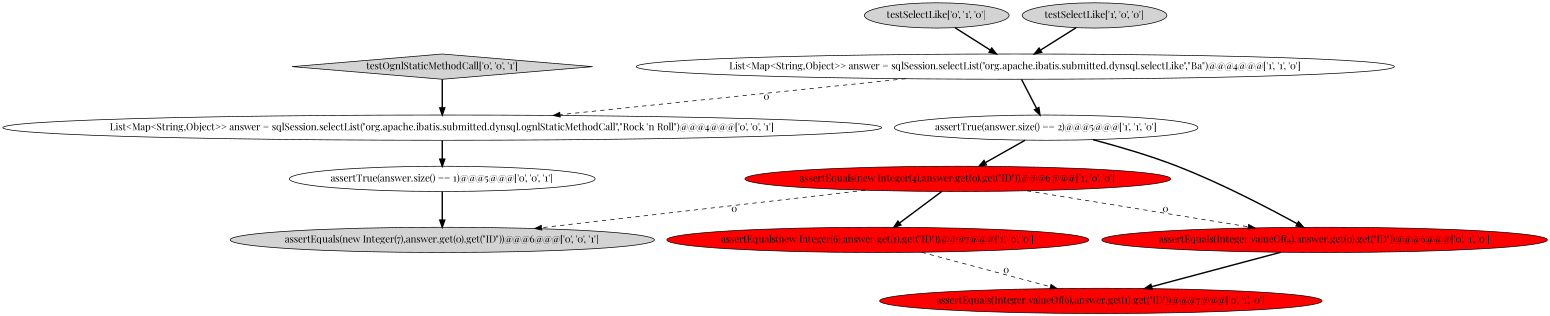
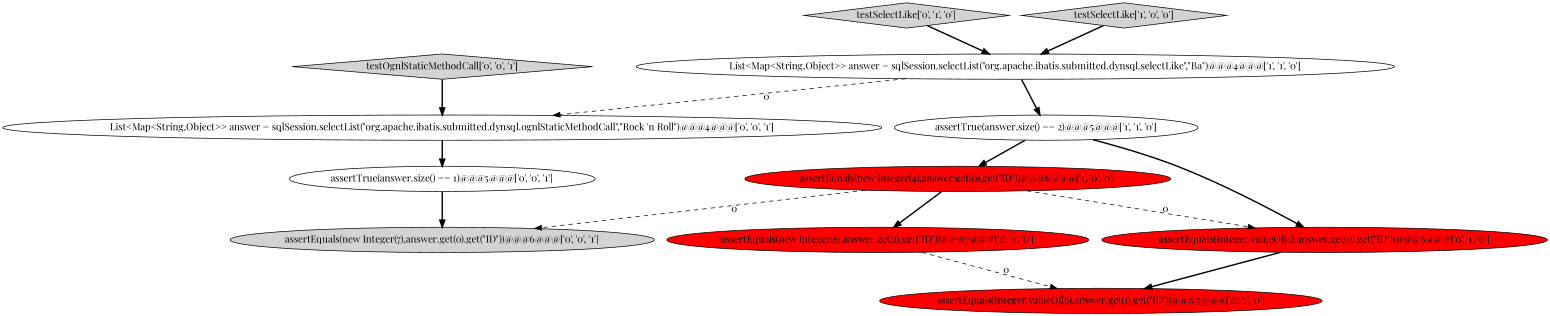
node "testSelectLike['0', '1', '0']": shape ellipse -> diamond
node "testSelectLike['1', '0', '0']": shape ellipse -> diamond
